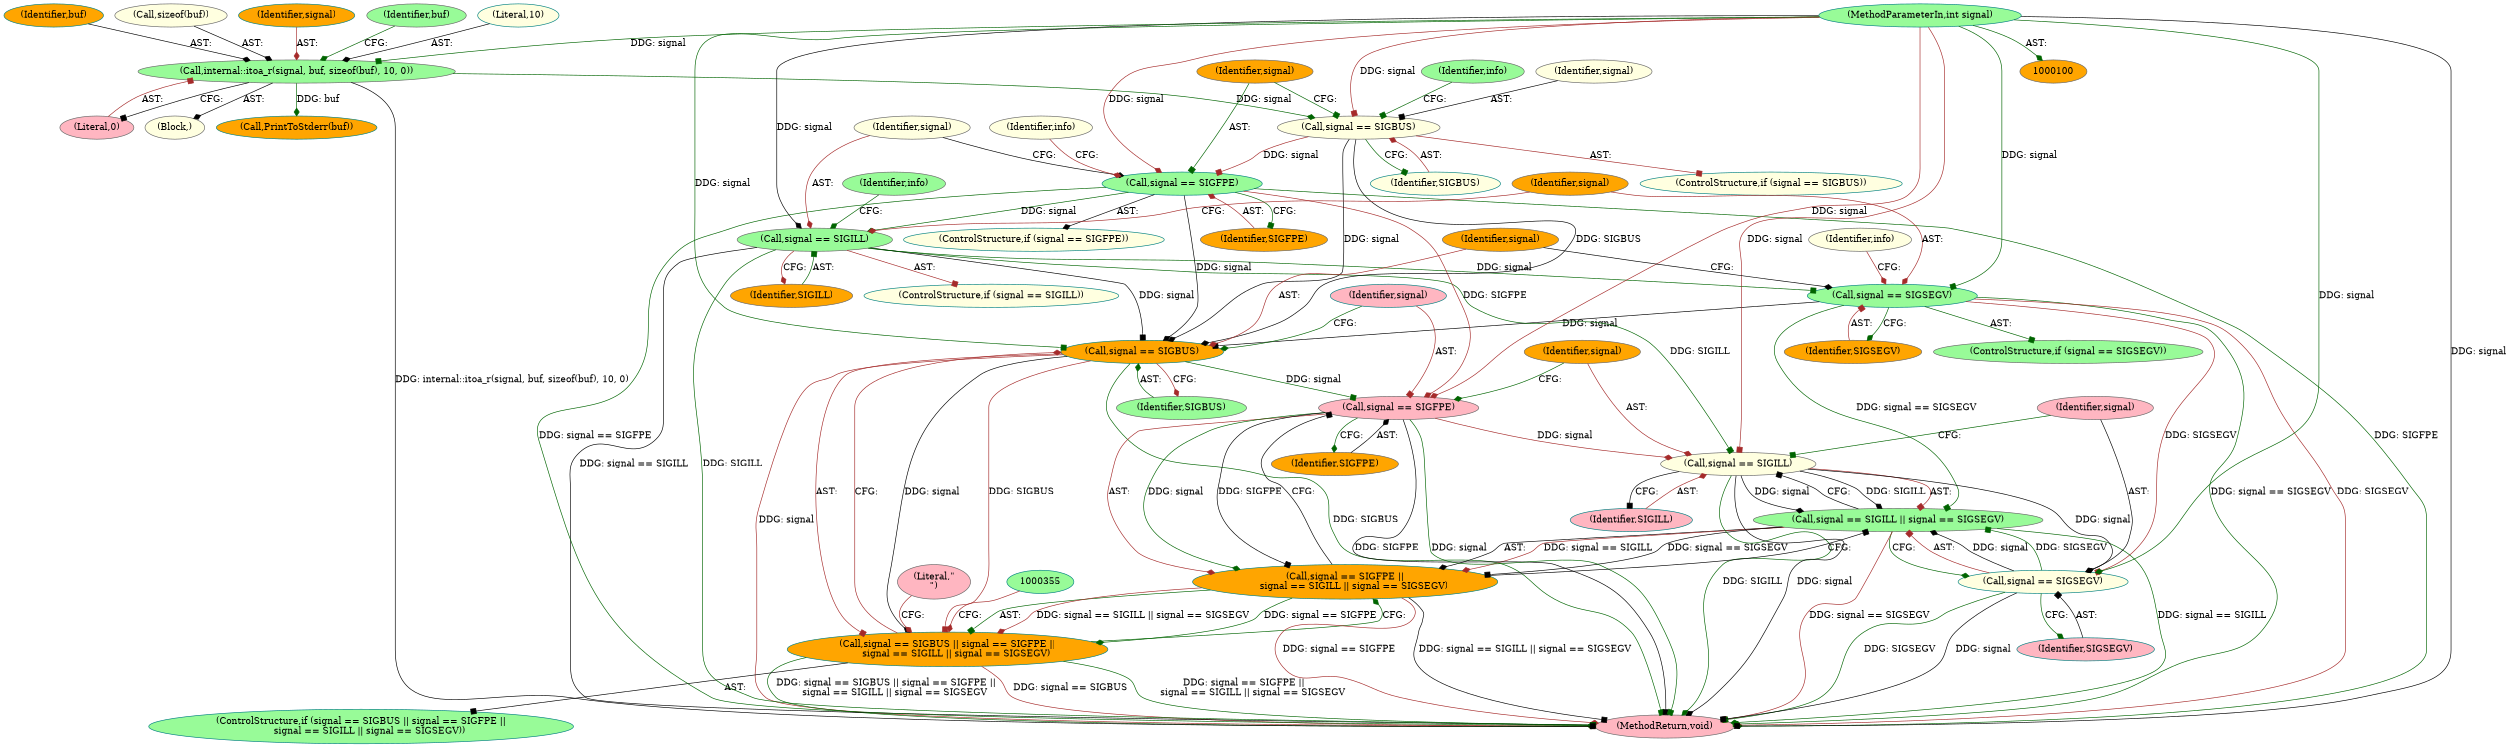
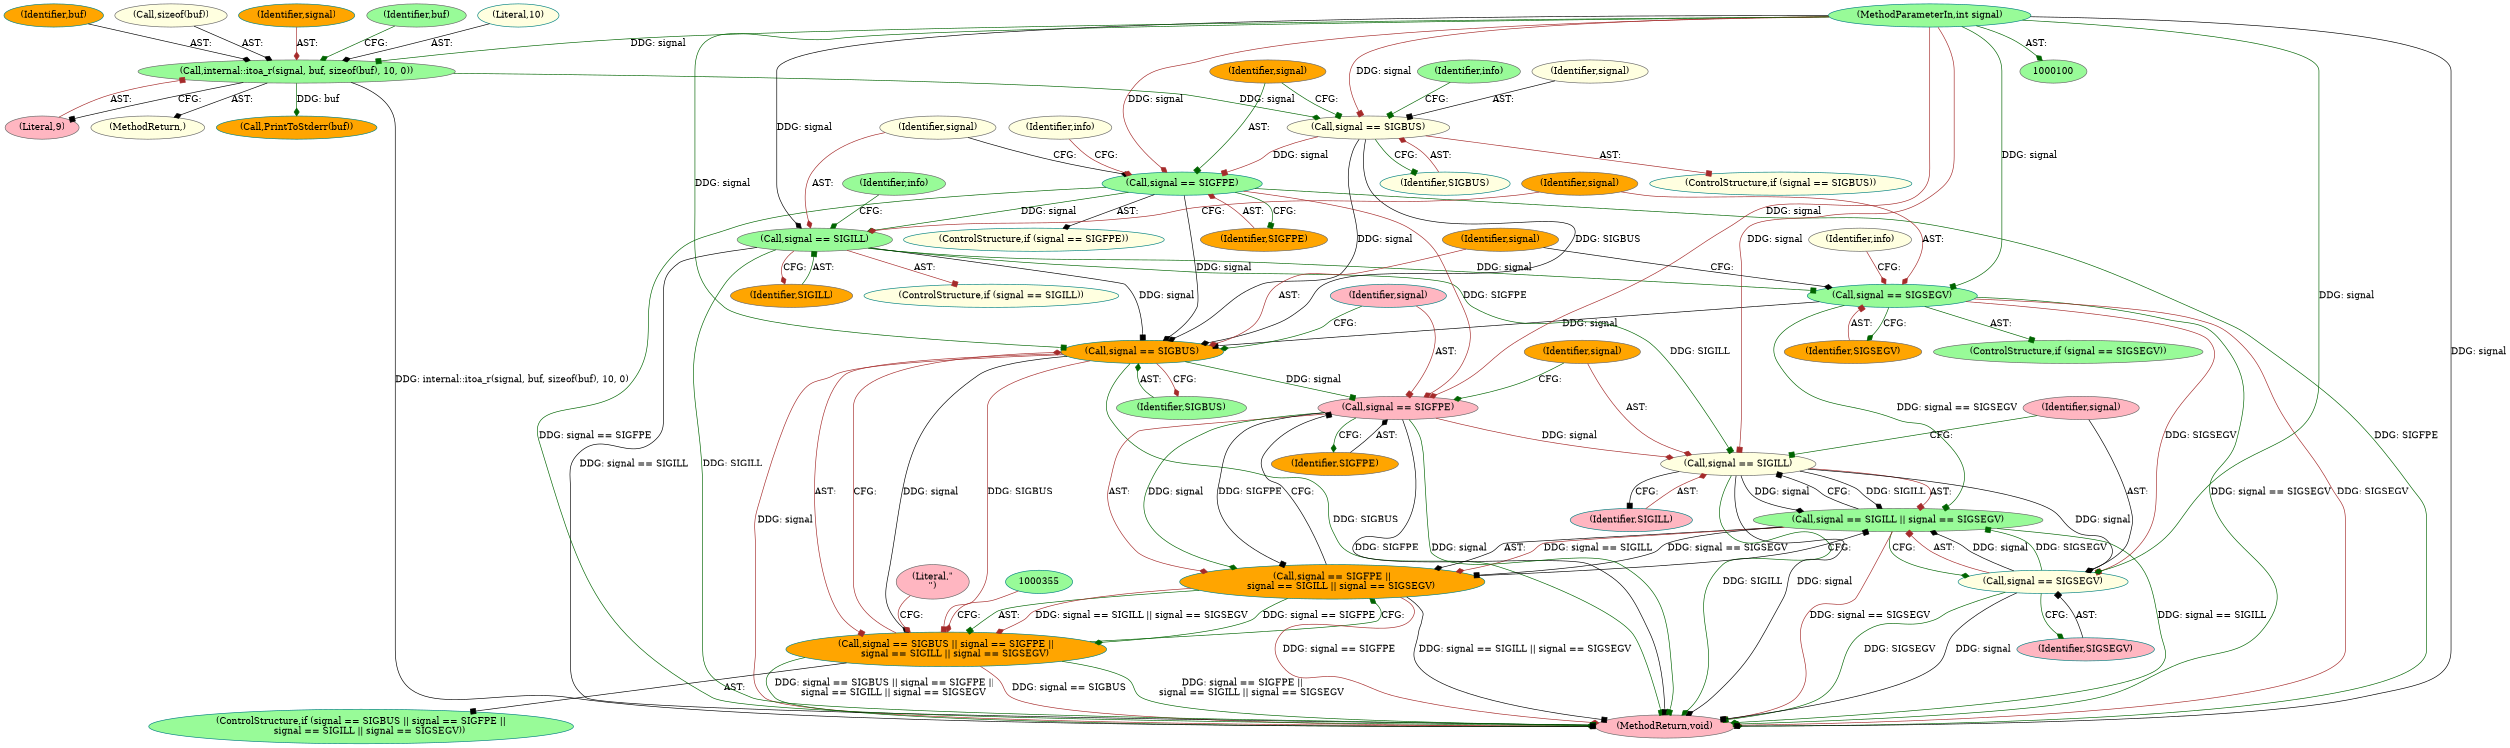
node "1000100": fillcolor orange -> palegreen
node "(Literal,0)": label "(Literal,0)" -> "(Literal,9)"
node "(Block,)": label "(Block,)" -> "(MethodReturn,)"
